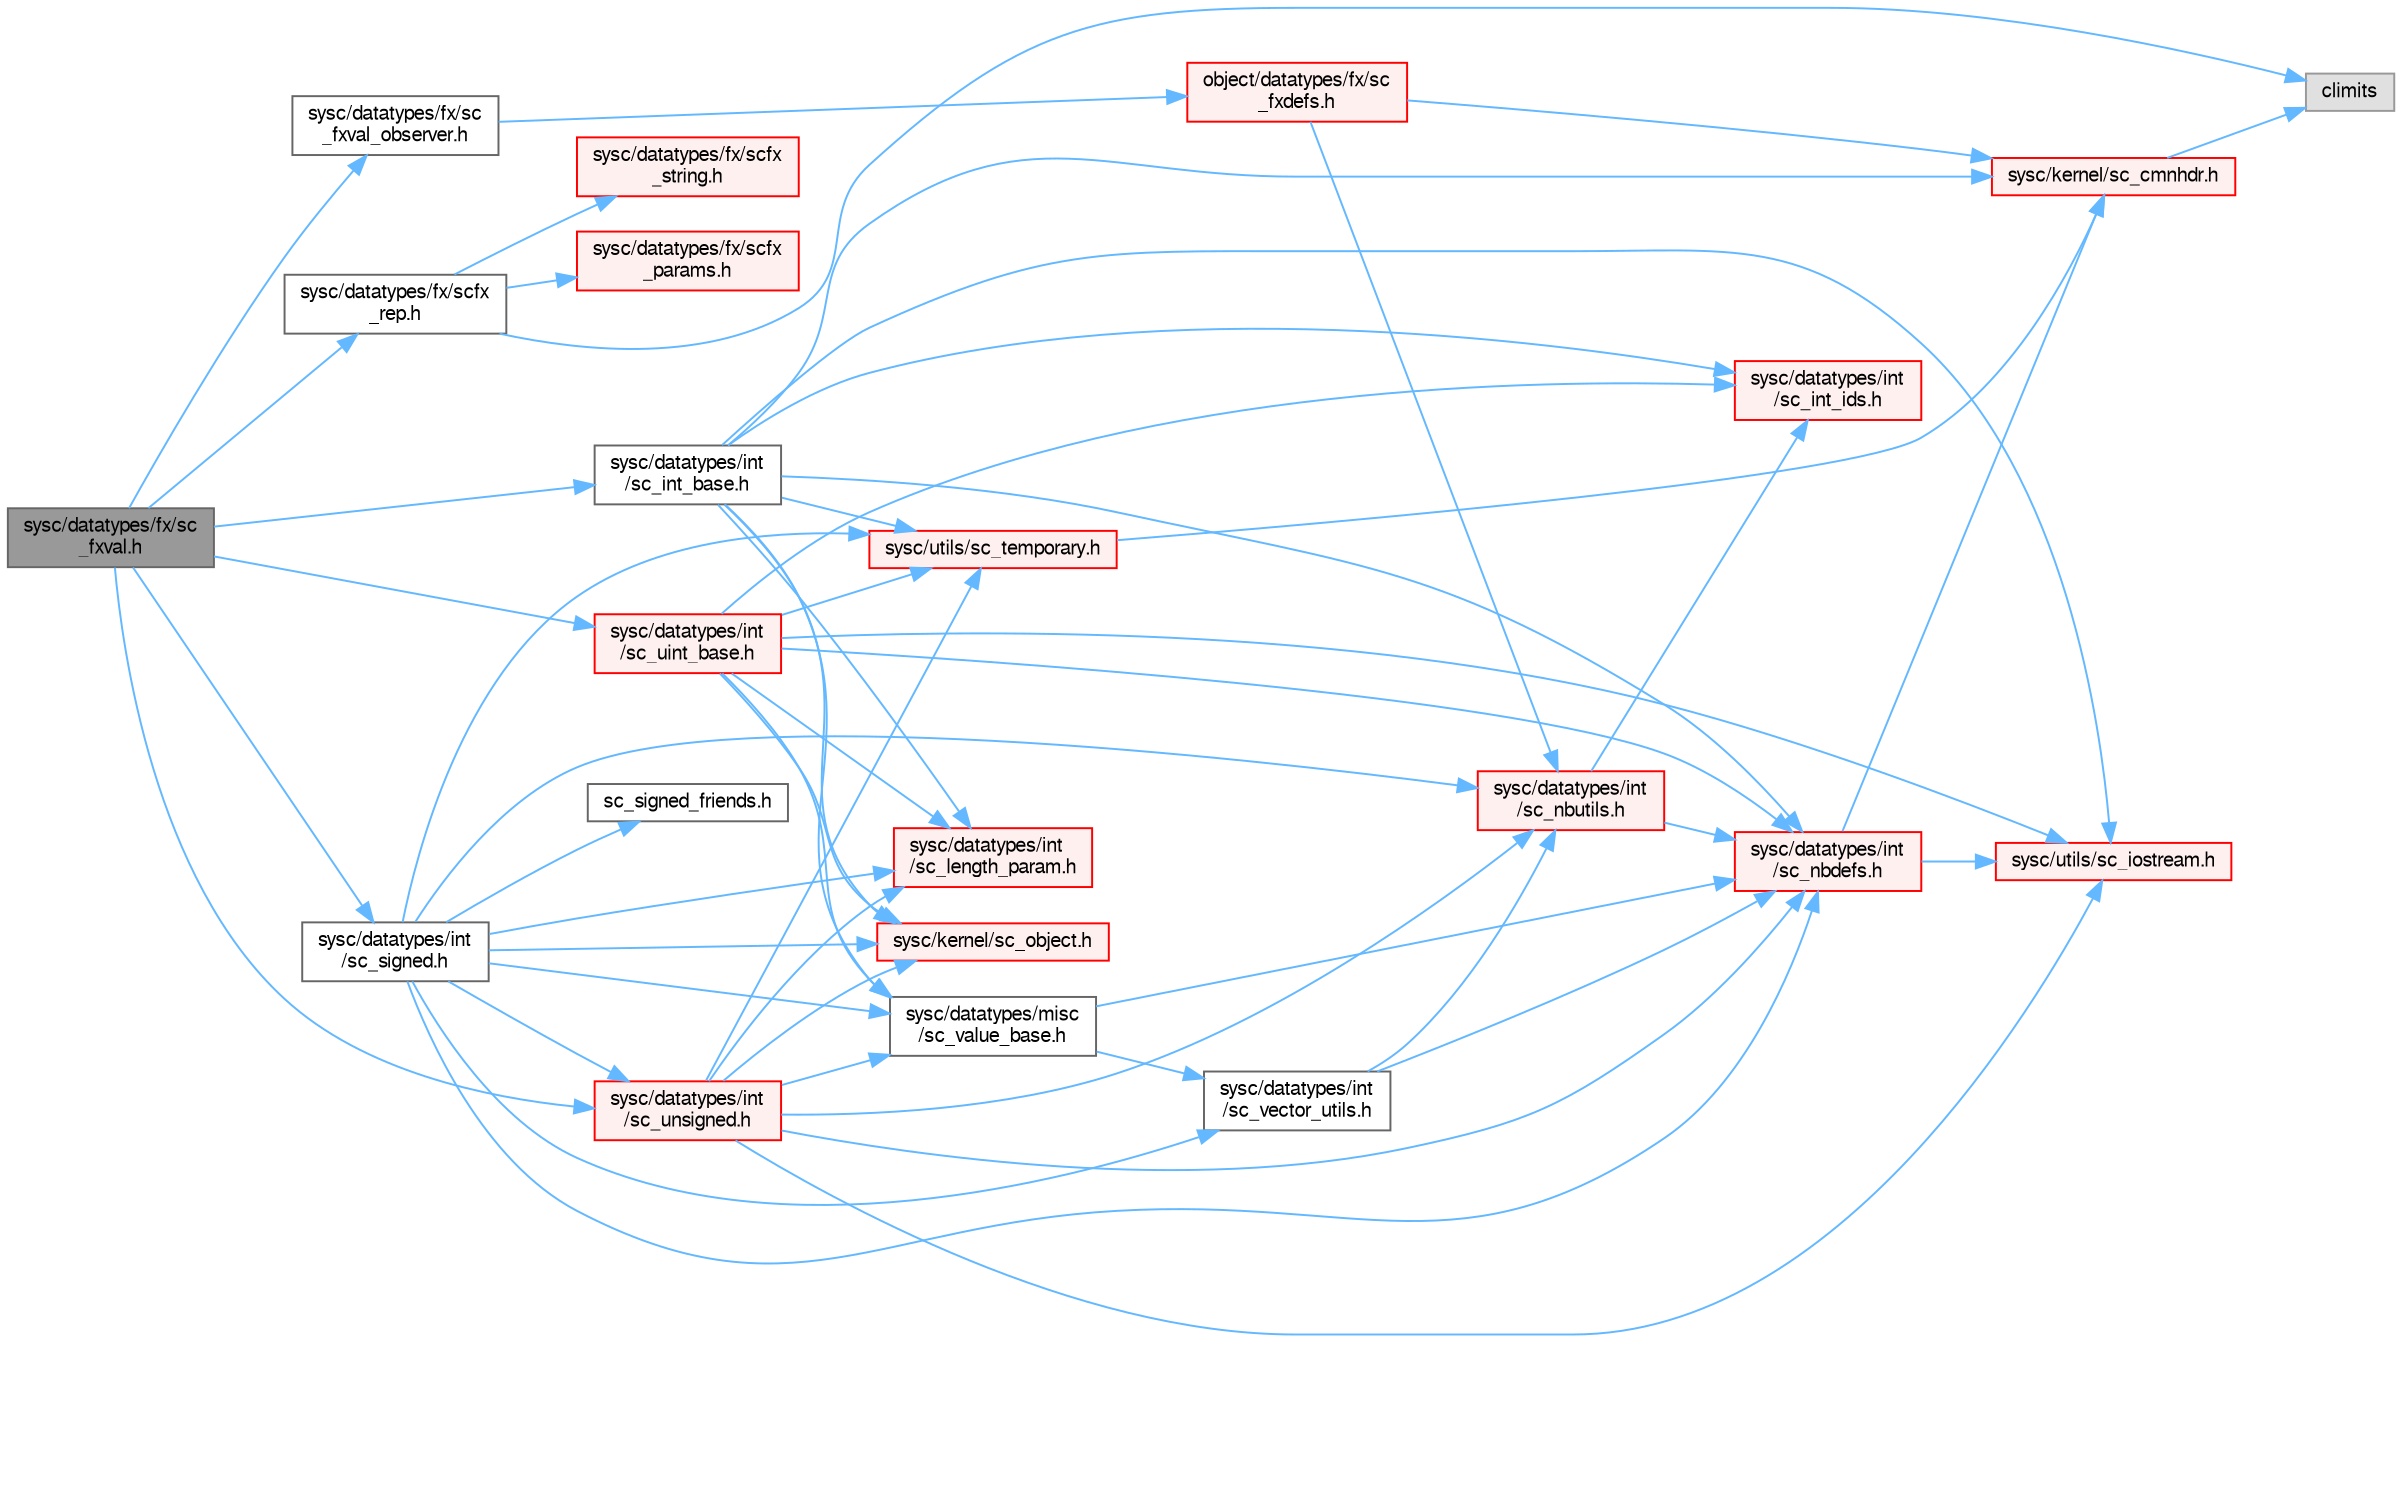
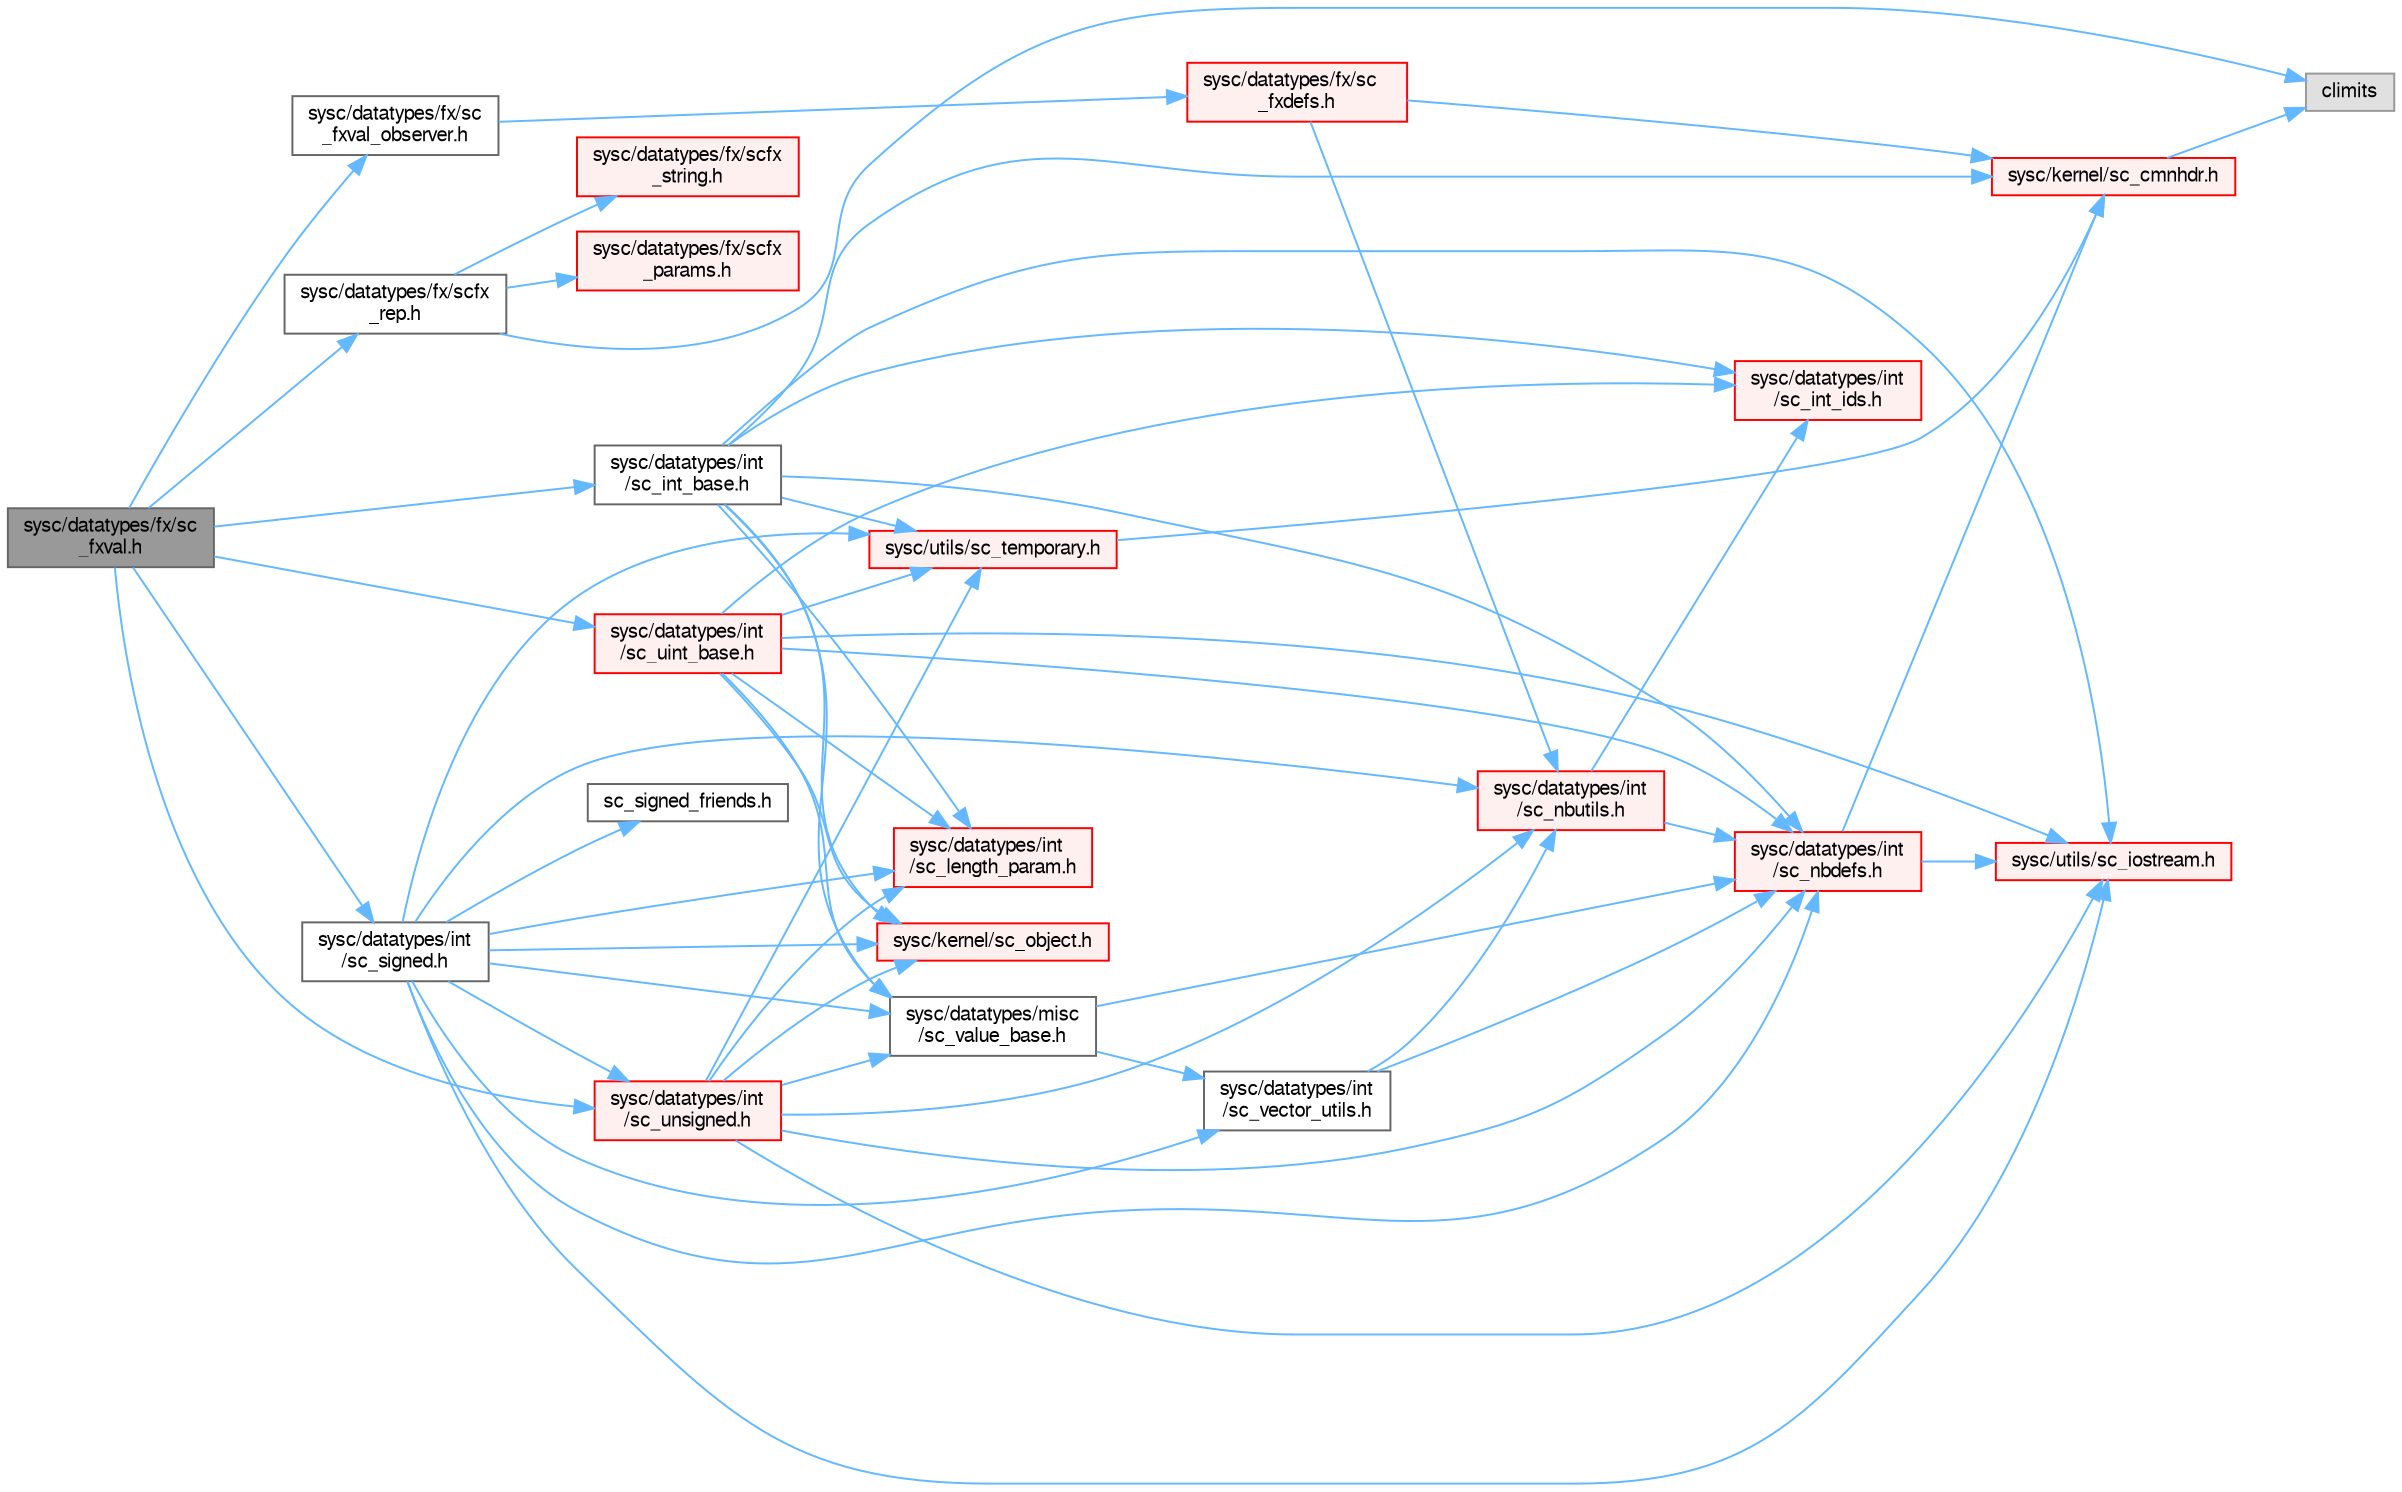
node "object/datatypes/fx/sc _fxdefs.h": label "object/datatypes/fx/sc _fxdefs.h" -> "sysc/datatypes/fx/sc _fxdefs.h"
edge "sysc/datatypes/int /sc_signed.h" -> "sysc/utils/sc_iostream.h": added
